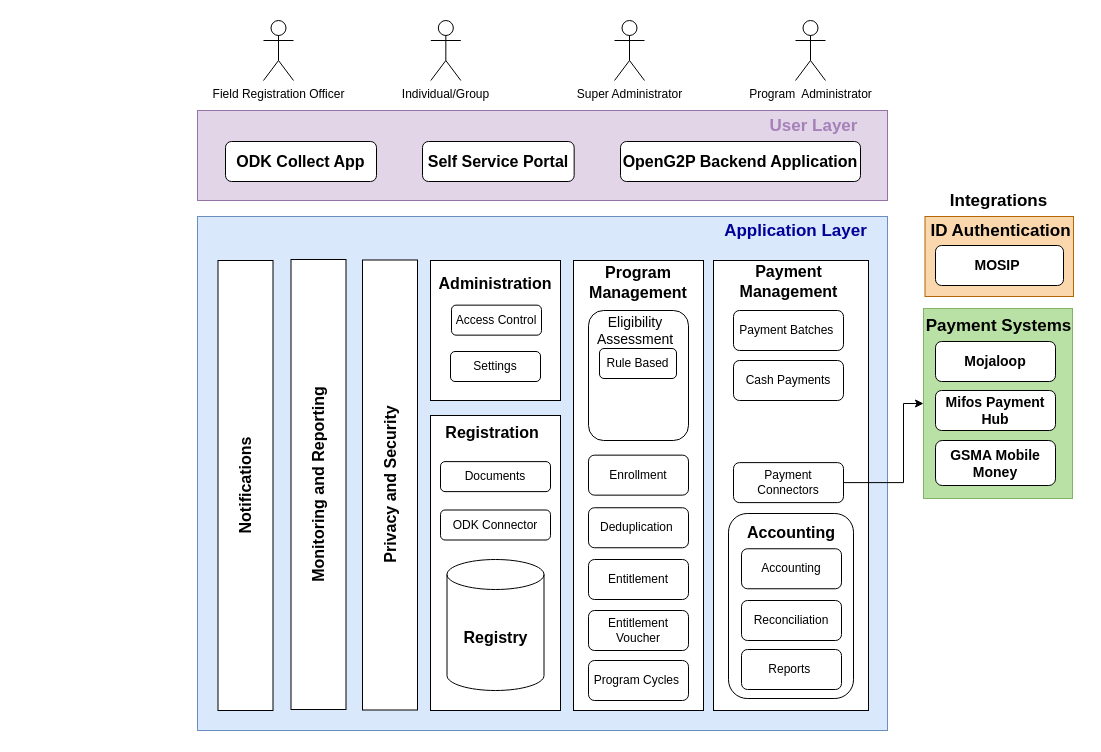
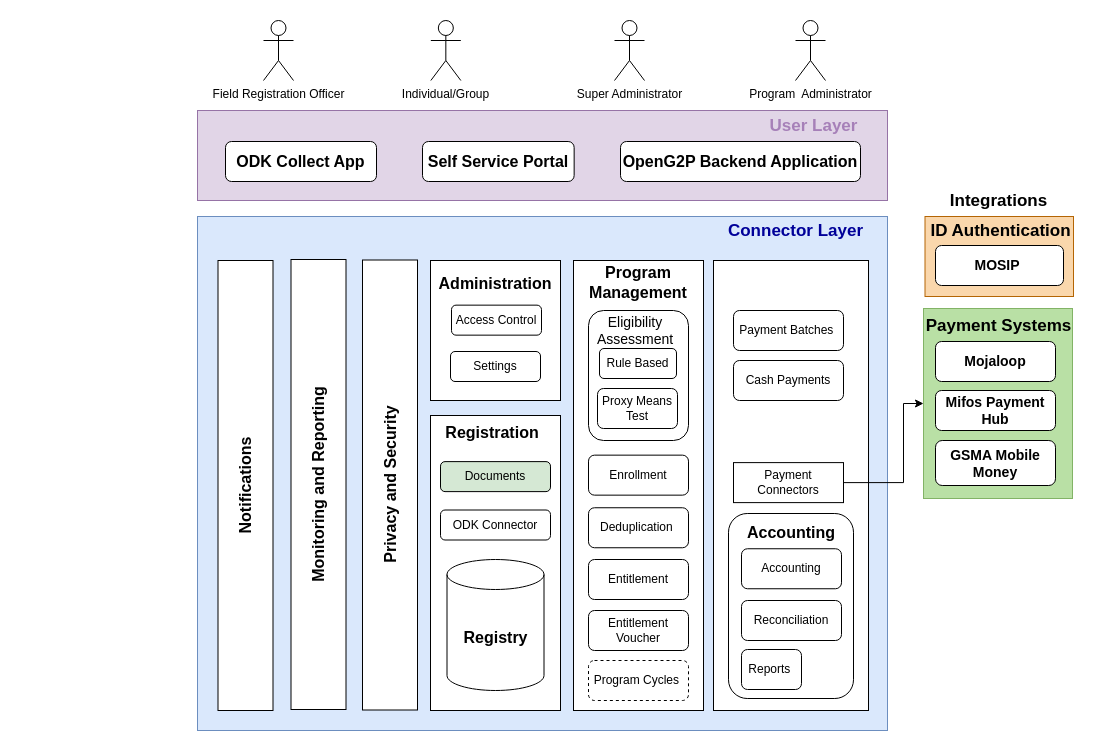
node "Application Layer": label "Application Layer" -> "Connector Layer"
node "Payment Management": removed
node "Proxy Means Test": added
node "Documents": fillcolor #ffffff -> #d5e8d4
node "Payment Connectors": shape rounded rectangle -> rectangle
node "Reports": size 100x40 -> 60x40
node "Program Cycles": style solid -> dashed
